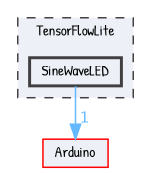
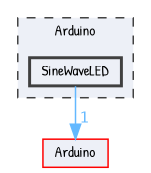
cluster "TensorFlowLite": label "TensorFlowLite" -> "Arduino"
